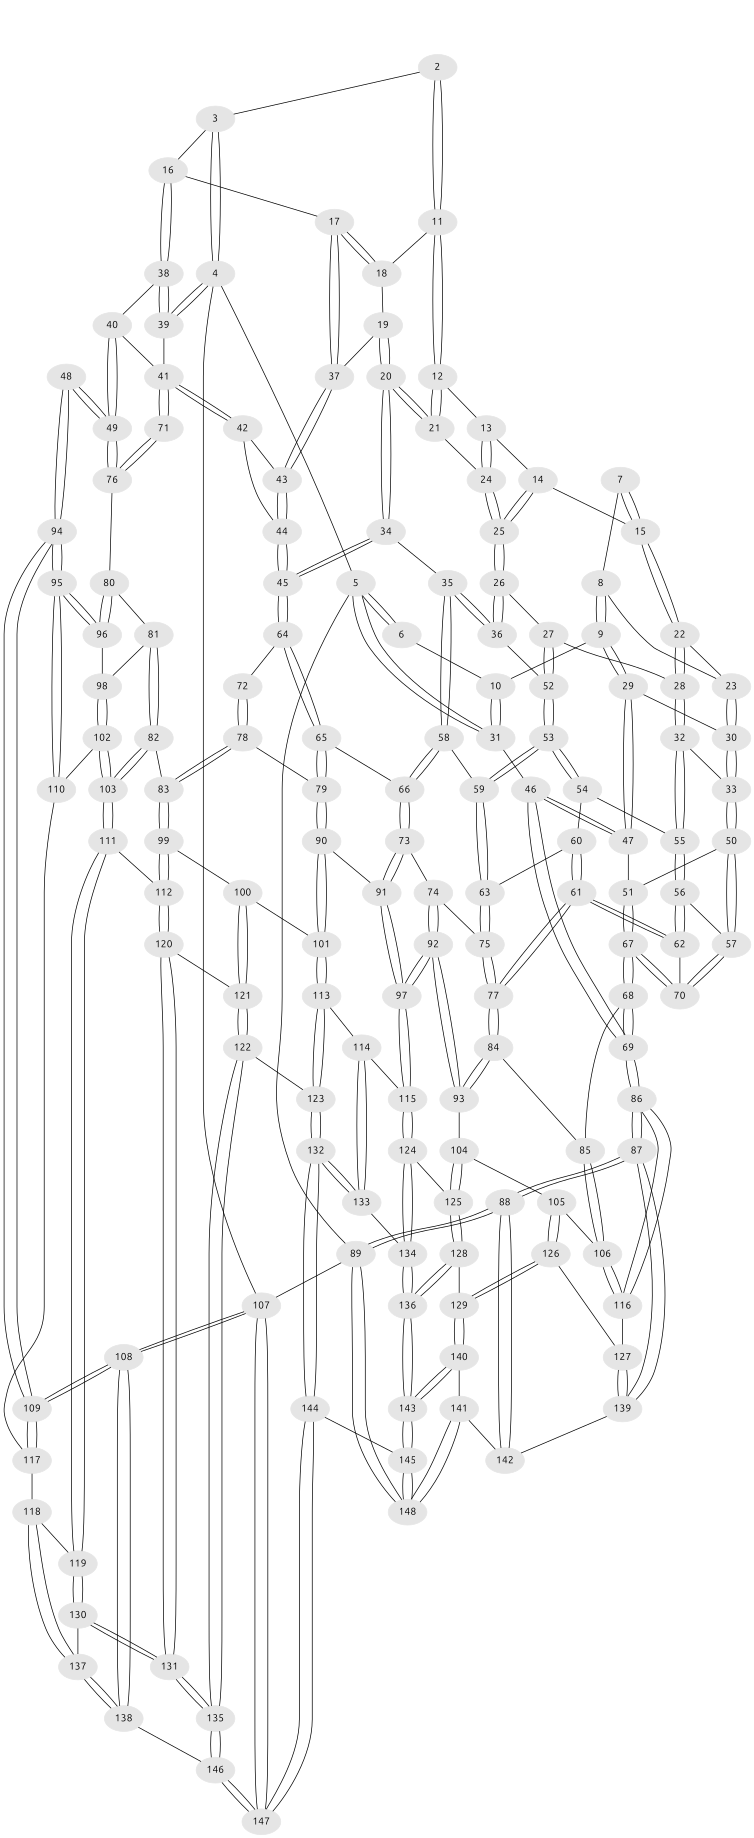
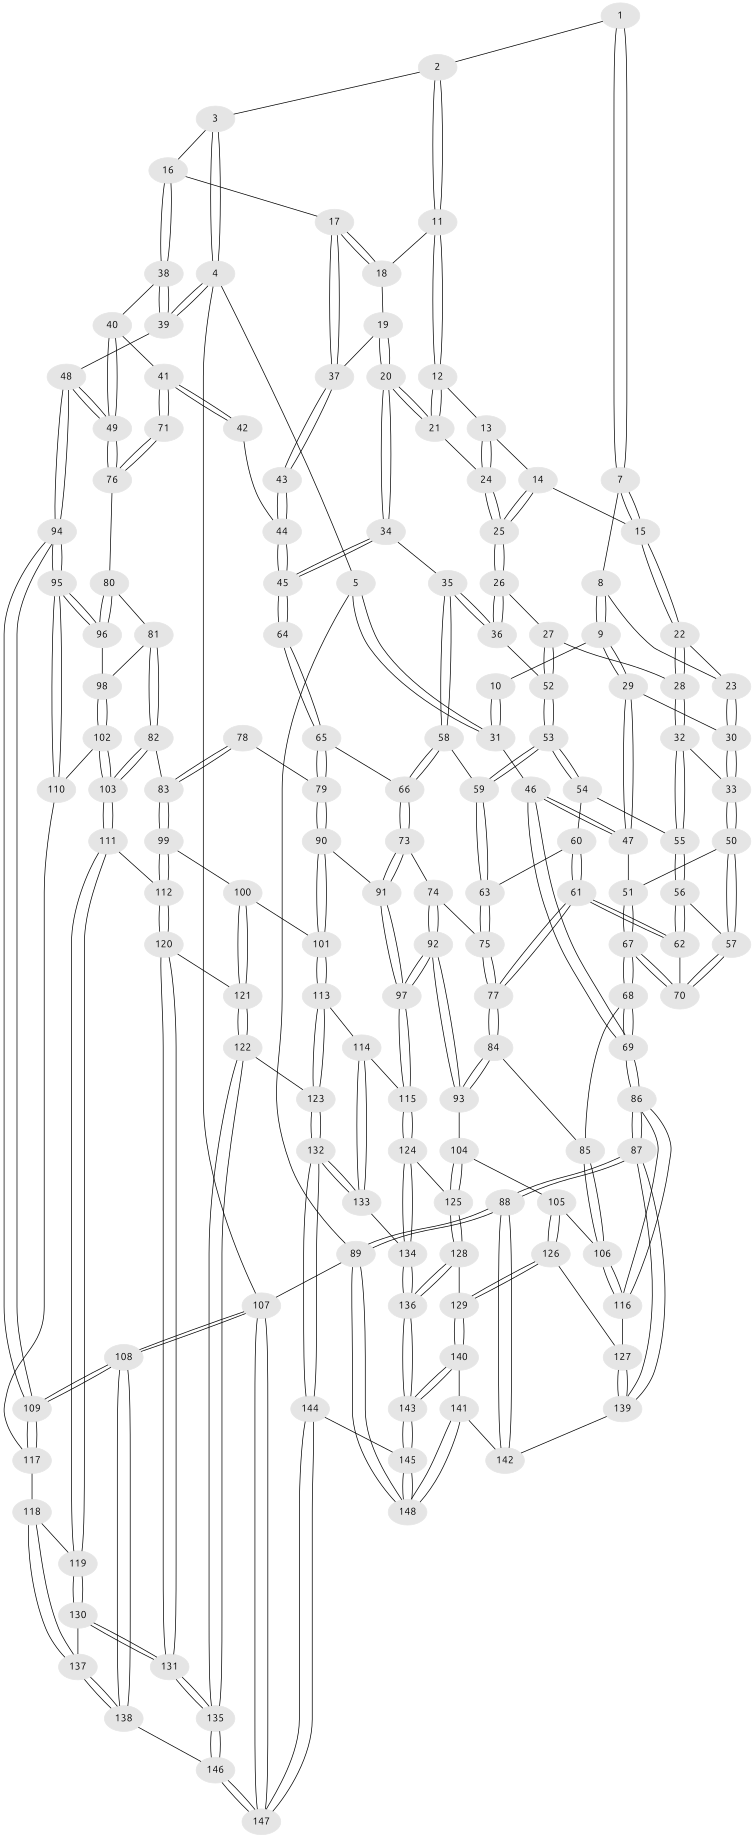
node "1": added
edge "39" -- "41": now "39" -- "48"
edge "42" -- "43": removed
node "6": removed
node "72": removed
